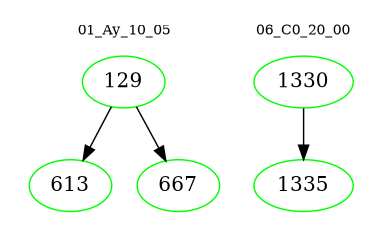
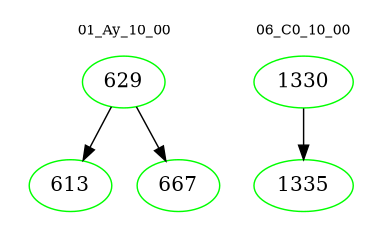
cluster "01_Ay_10_05": label "01_Ay_10_05" -> "01_Ay_10_00"
cluster "06_C0_20_00": label "06_C0_20_00" -> "06_C0_10_00"
node "129": label "129" -> "629"
